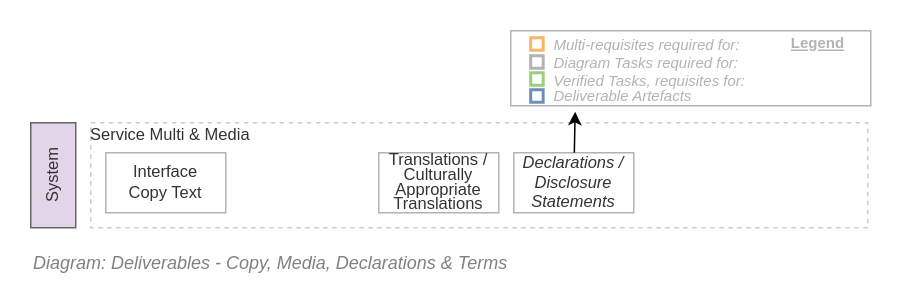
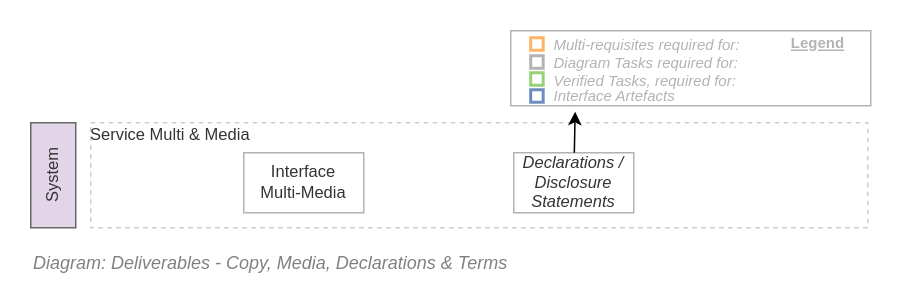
node "Verified Tasks, requisites for:": label "Verified Tasks, requisites for:" -> "Verified Tasks, required for:"
node "Deliverable Artefacts": label "Deliverable Artefacts" -> "Interface Artefacts"
node "Interface Copy Text": removed
node "Interface Multi-Media": added
node "Translations / Culturally Appropriate Translations": removed
